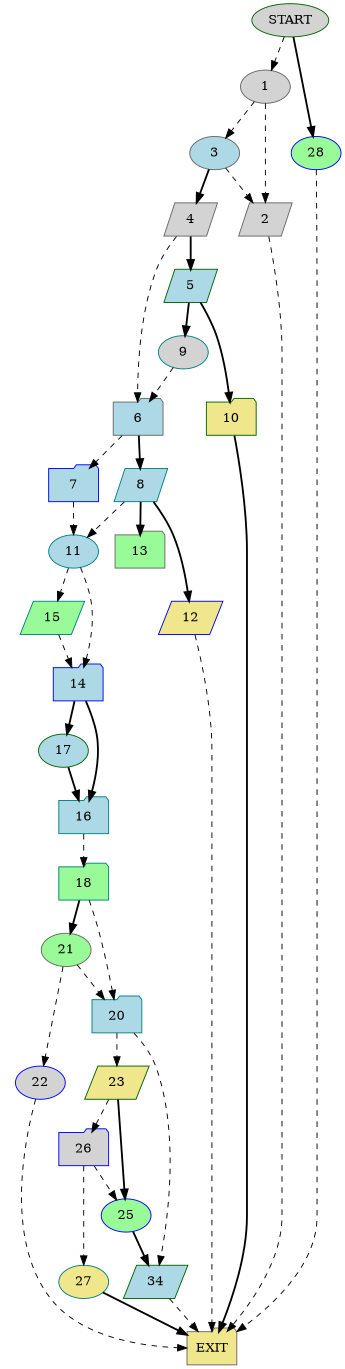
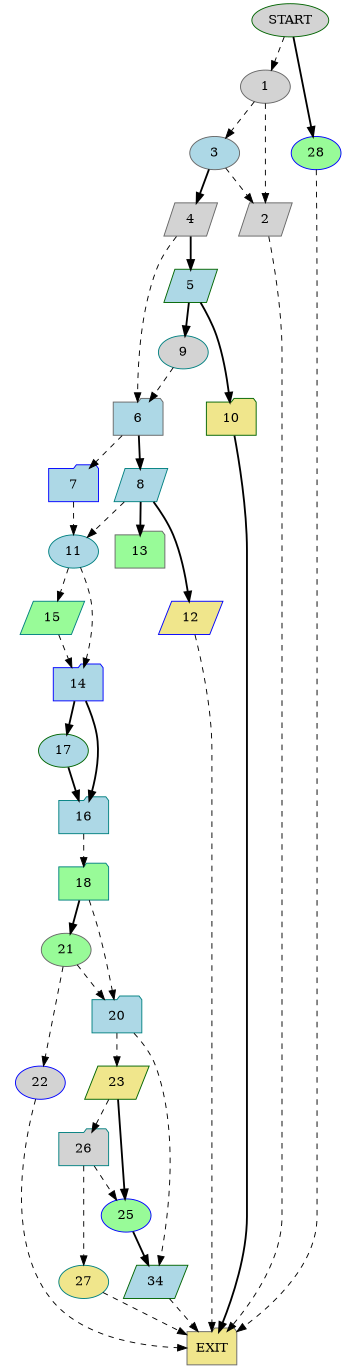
node "26": color blue -> teal
edge "27" -> "EXIT": style bold -> dashed
